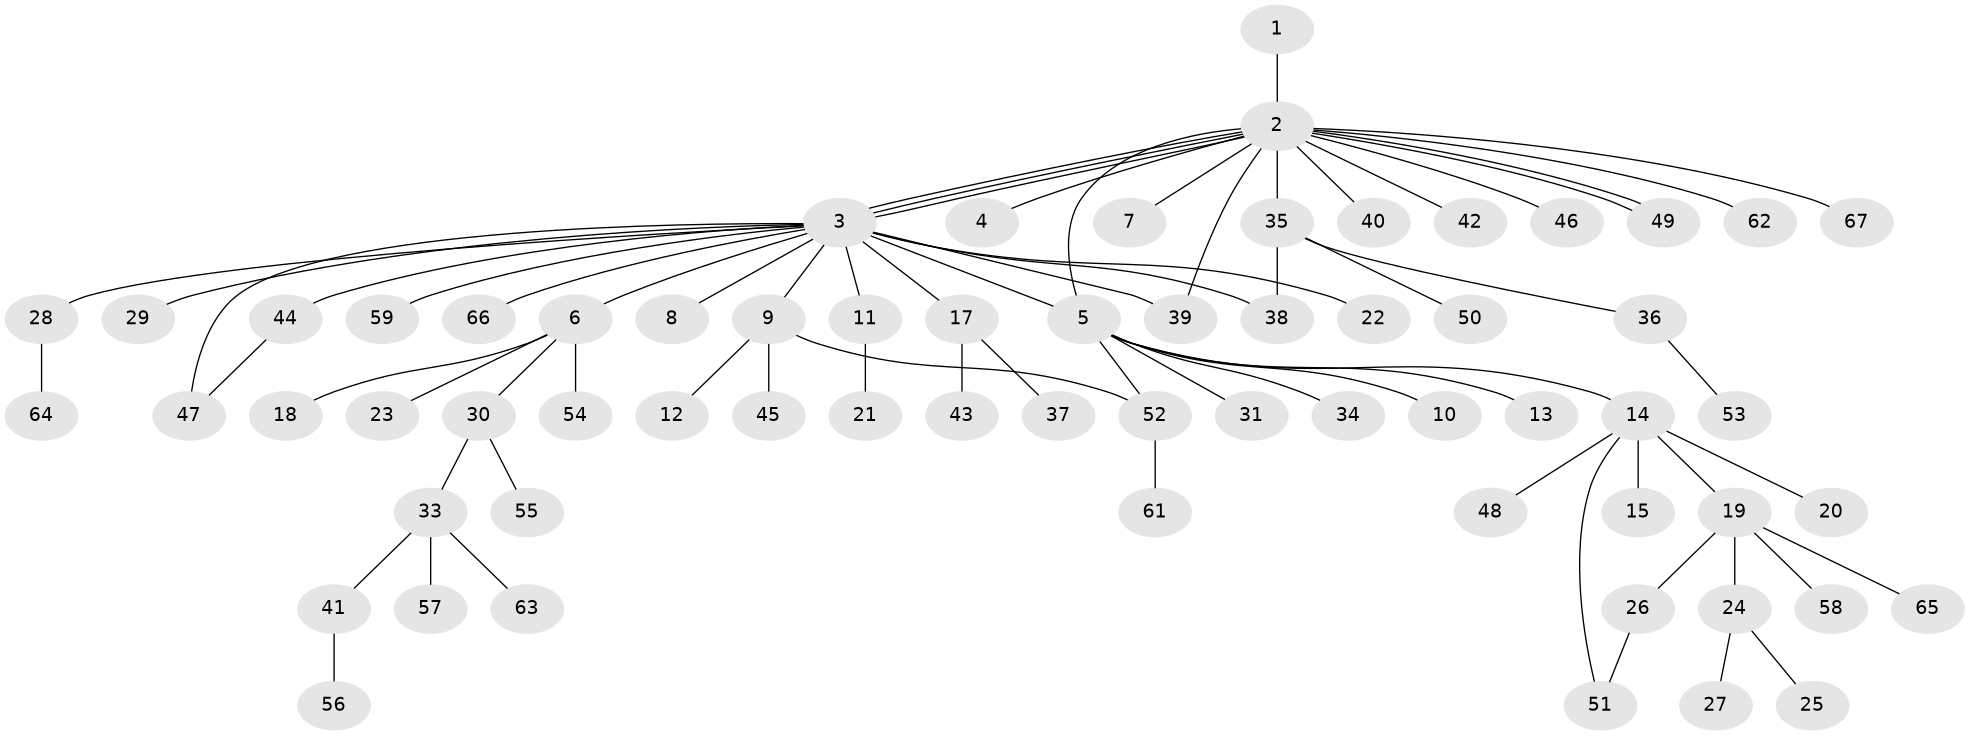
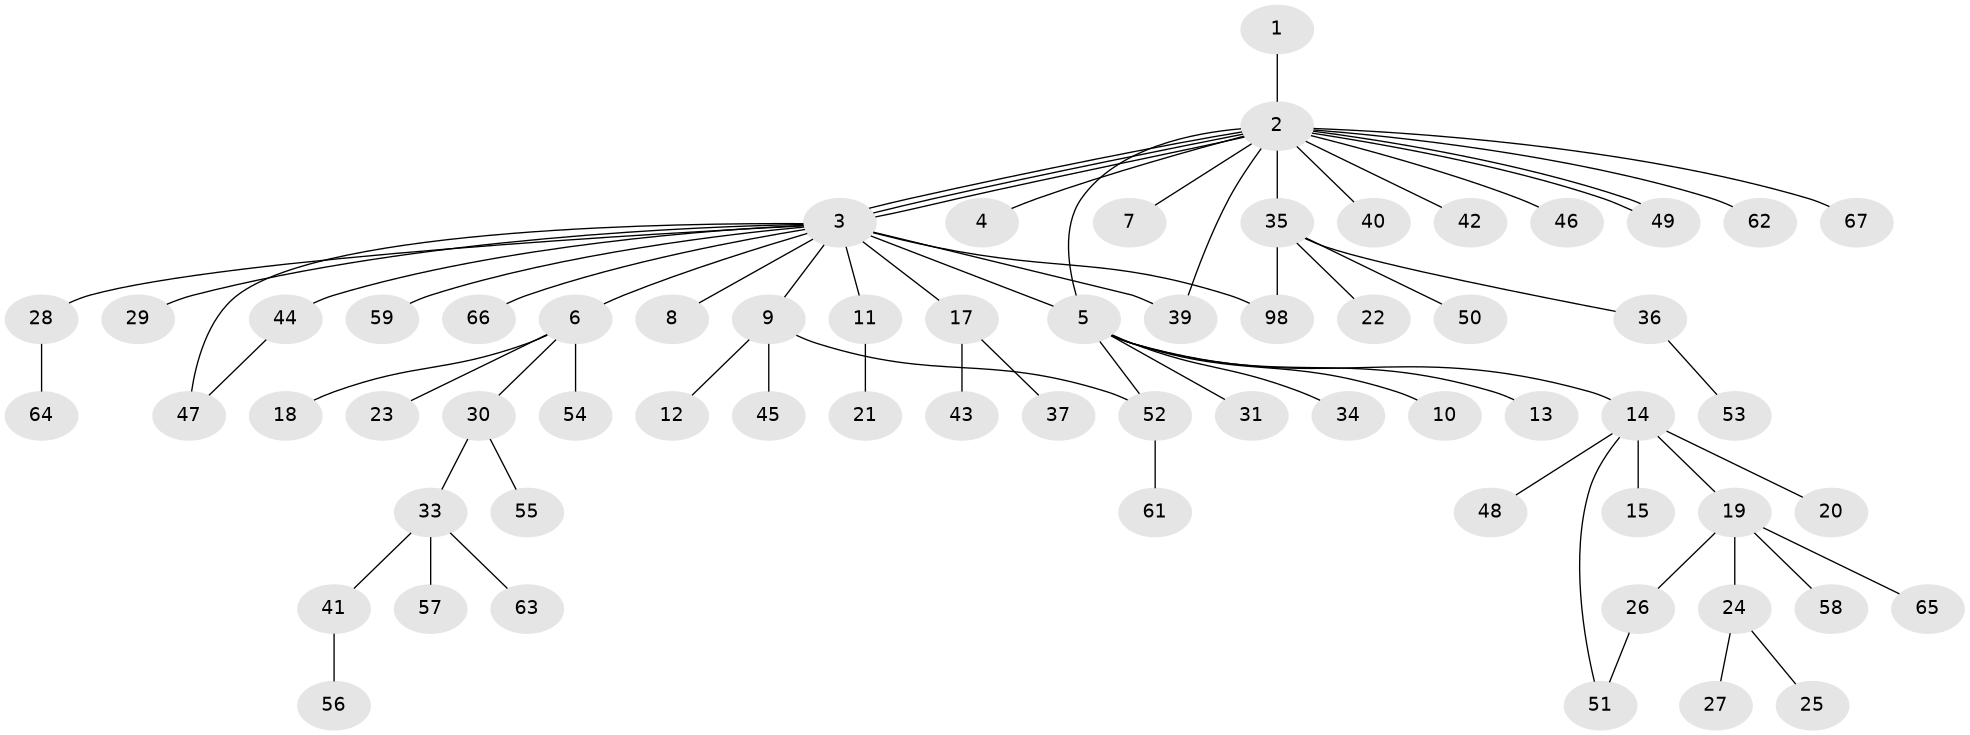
edge "3" -- "22": now "35" -- "22"
node "38": label "38" -> "98"
